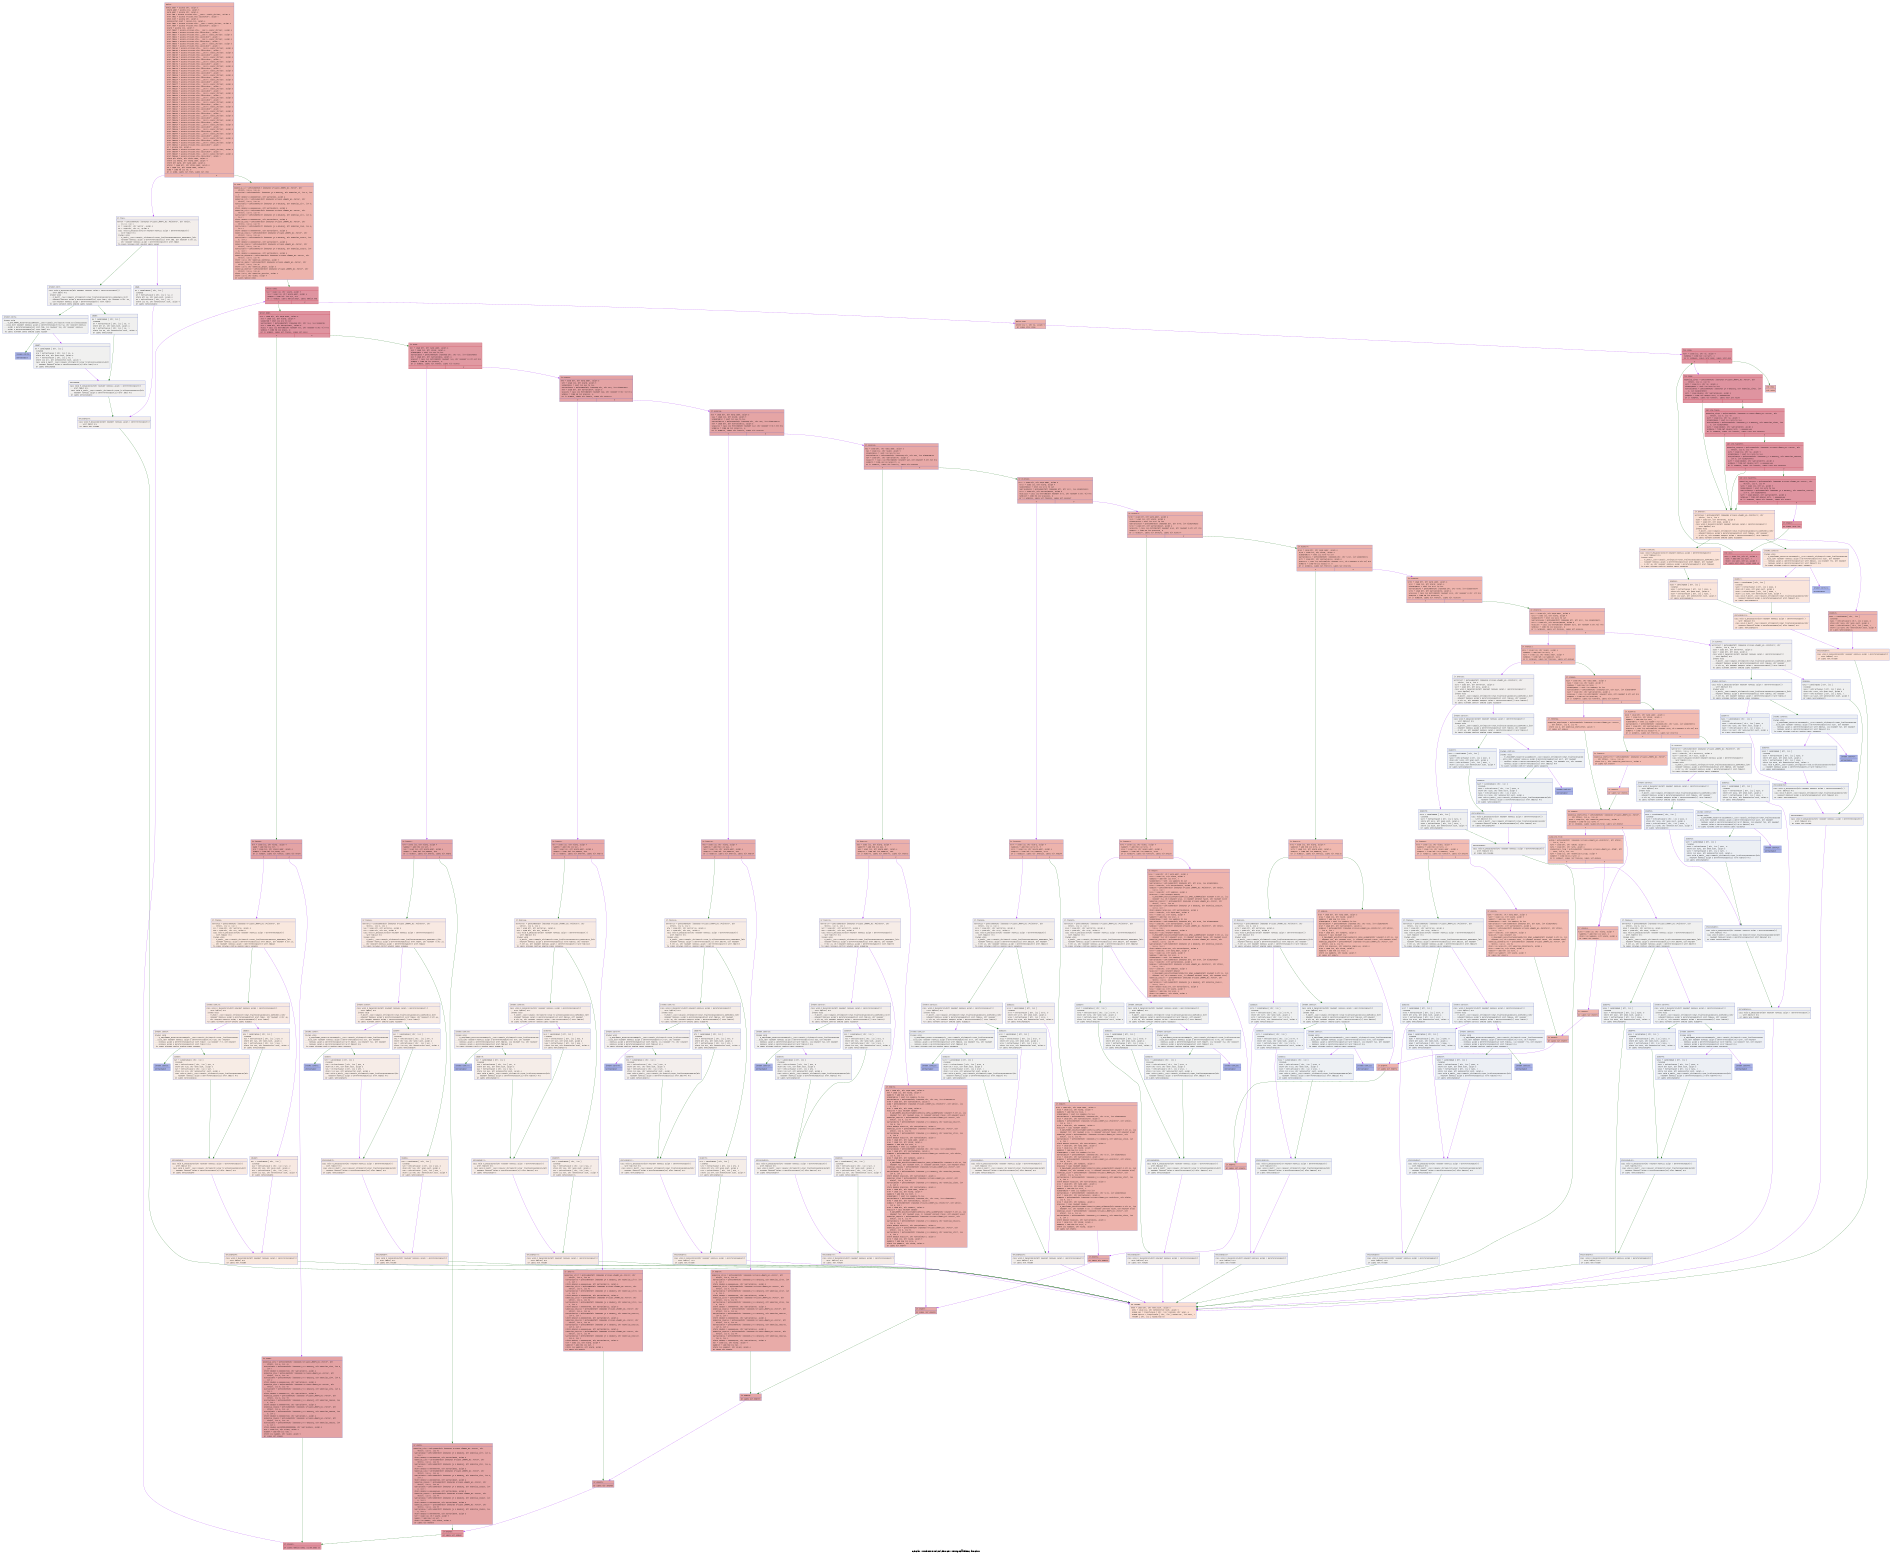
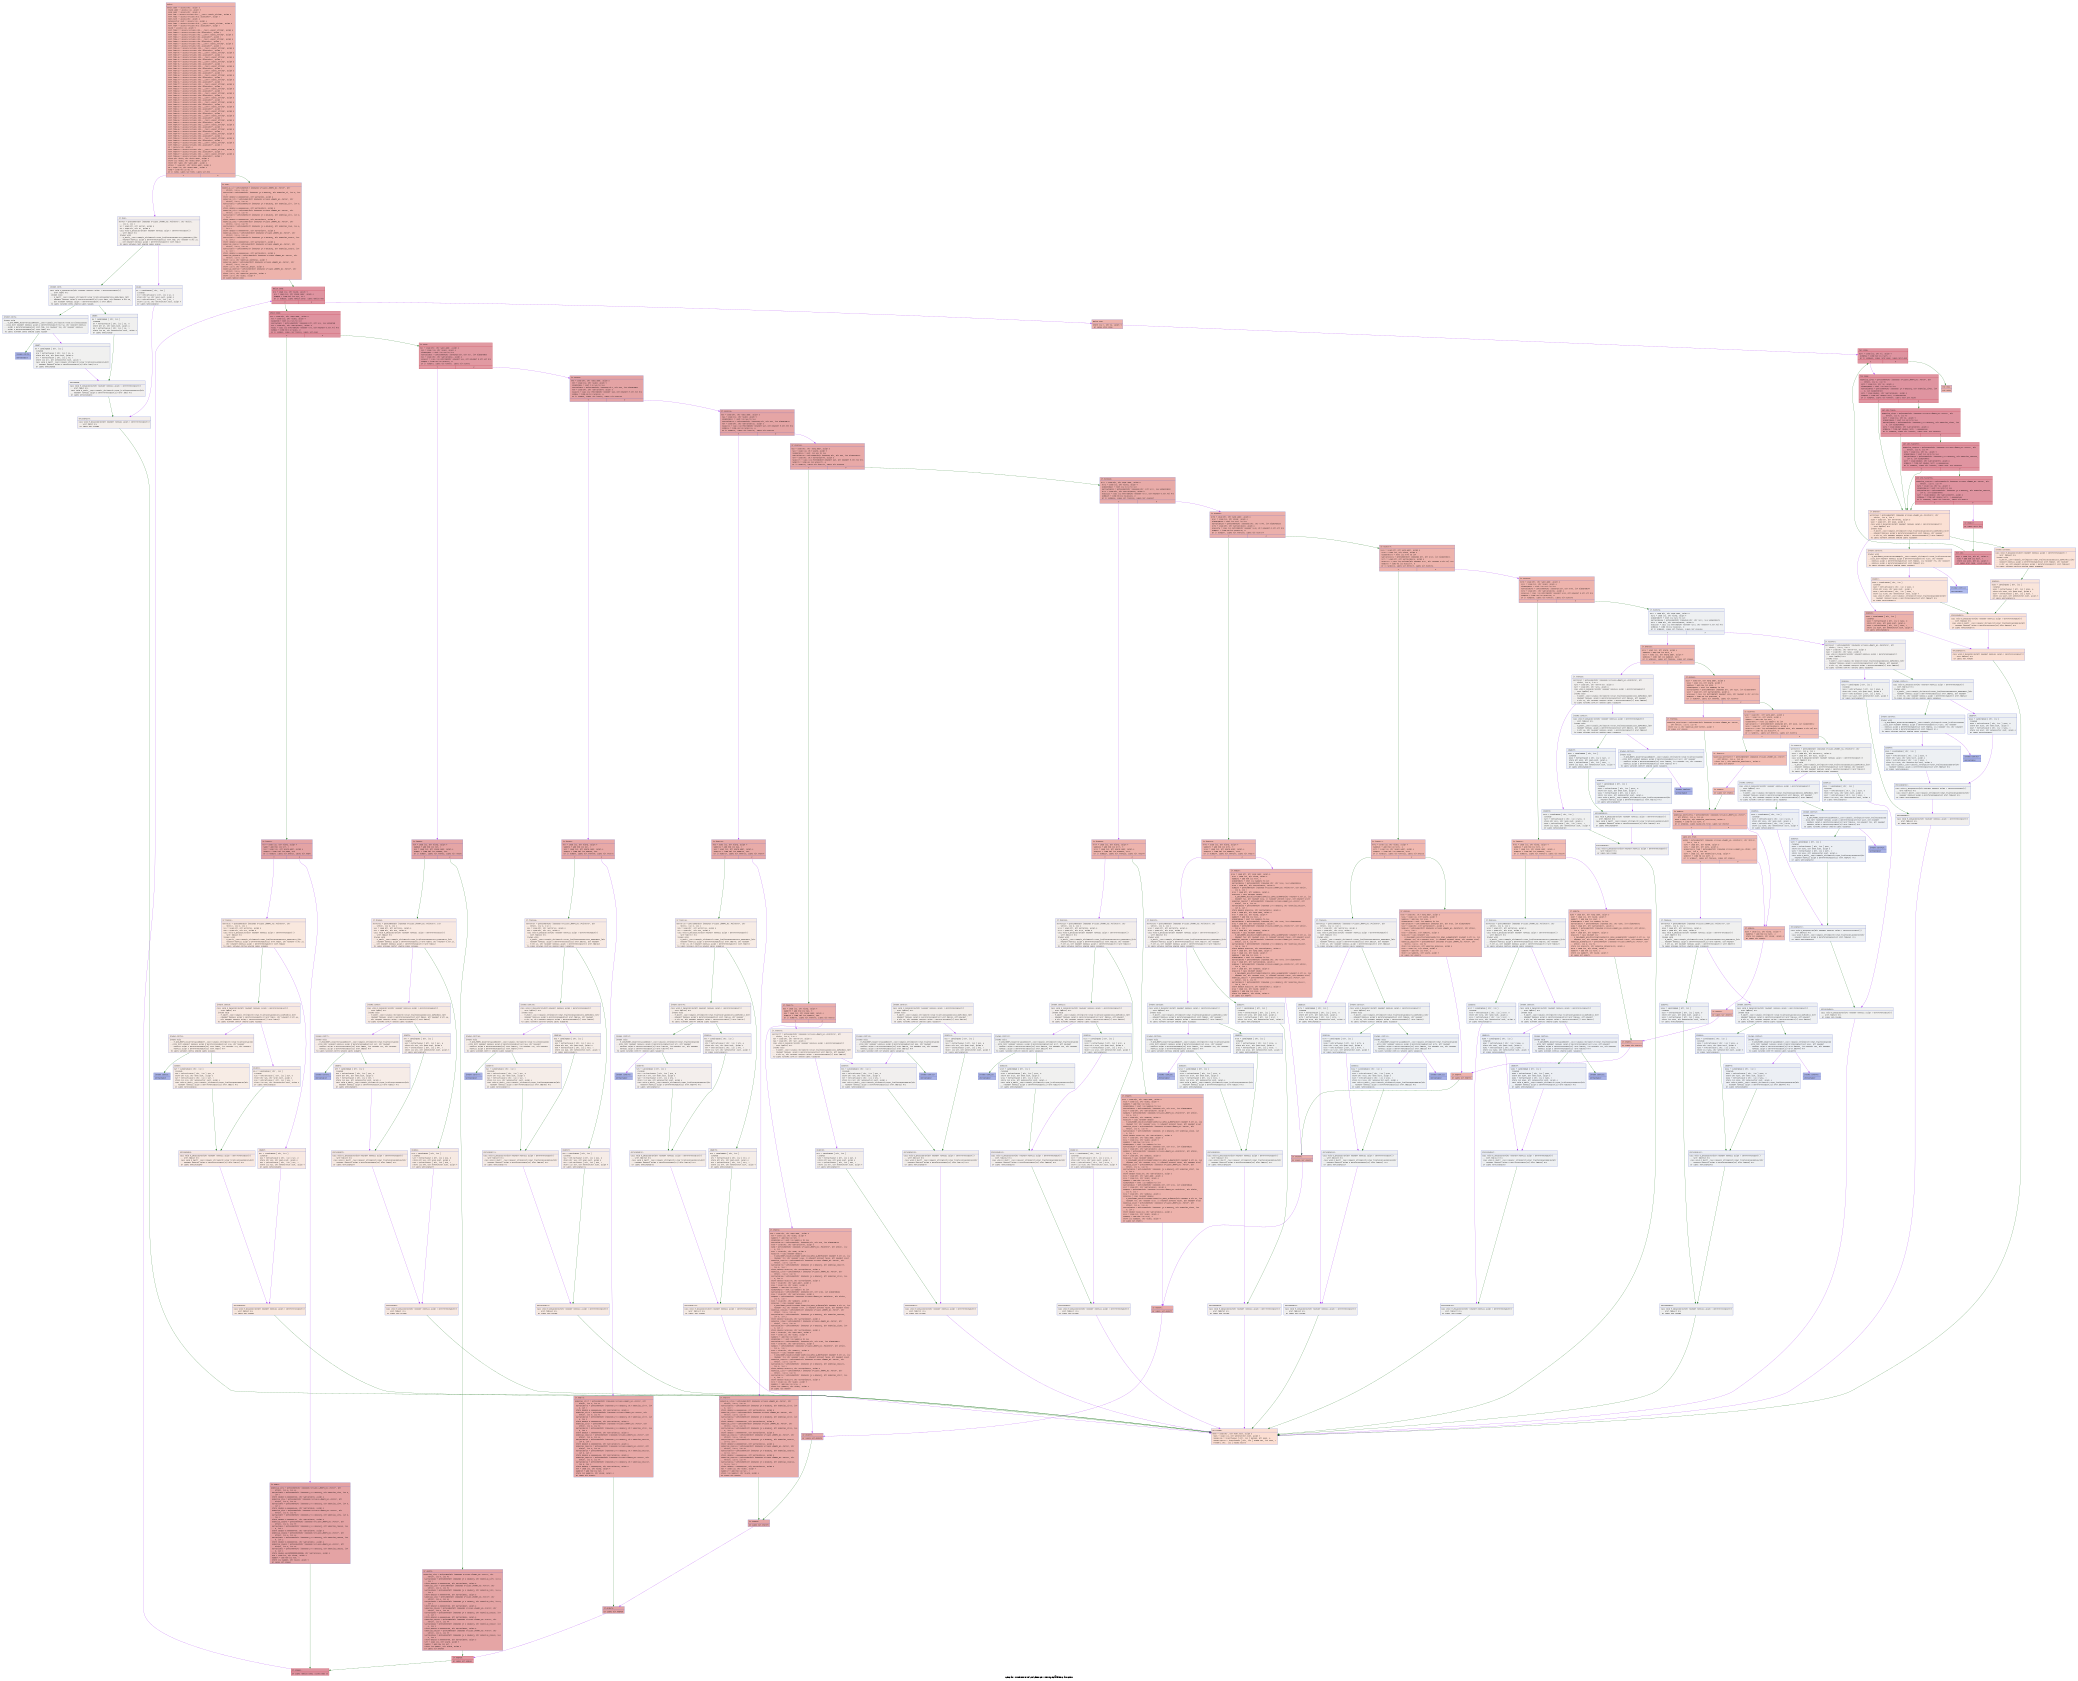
node "if.else378:": fillcolor #dc5d4a70 -> #d9dce170
edge "if.else346:" -> "if.then351:": added
edge "if.then176:" -> "invoke.cont181:": now "if.then176:" -> "lpad186:"
